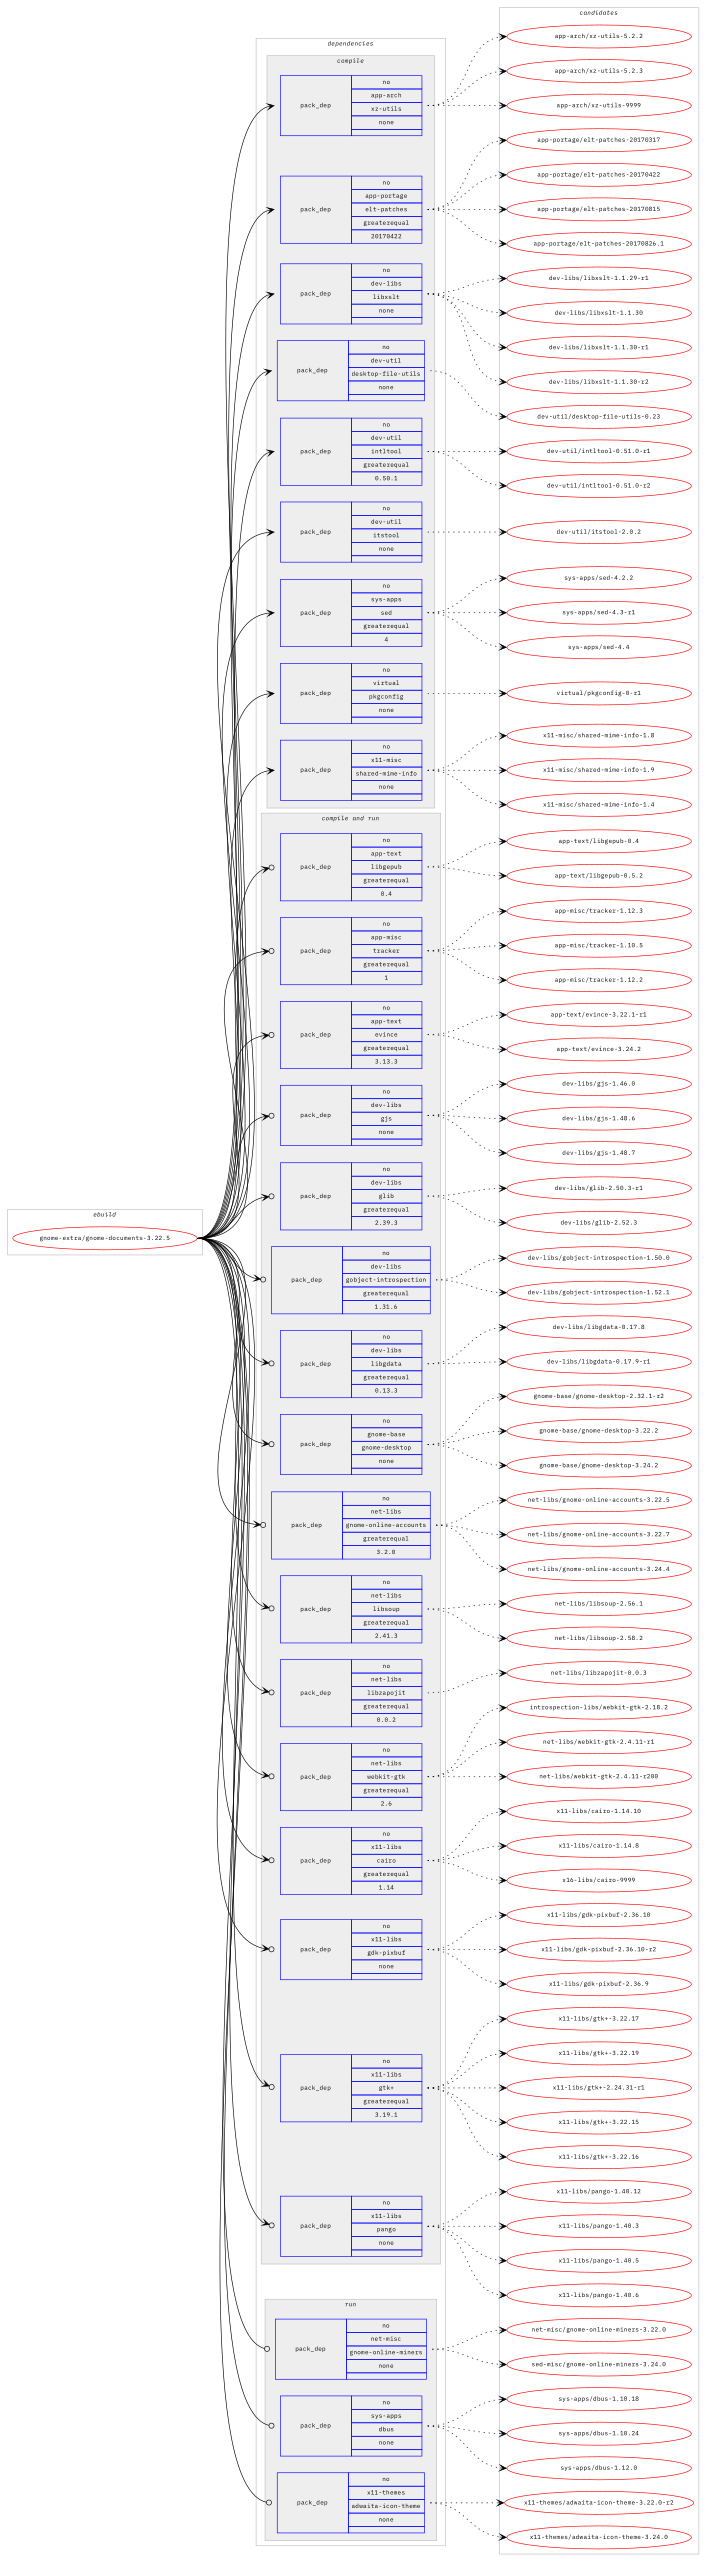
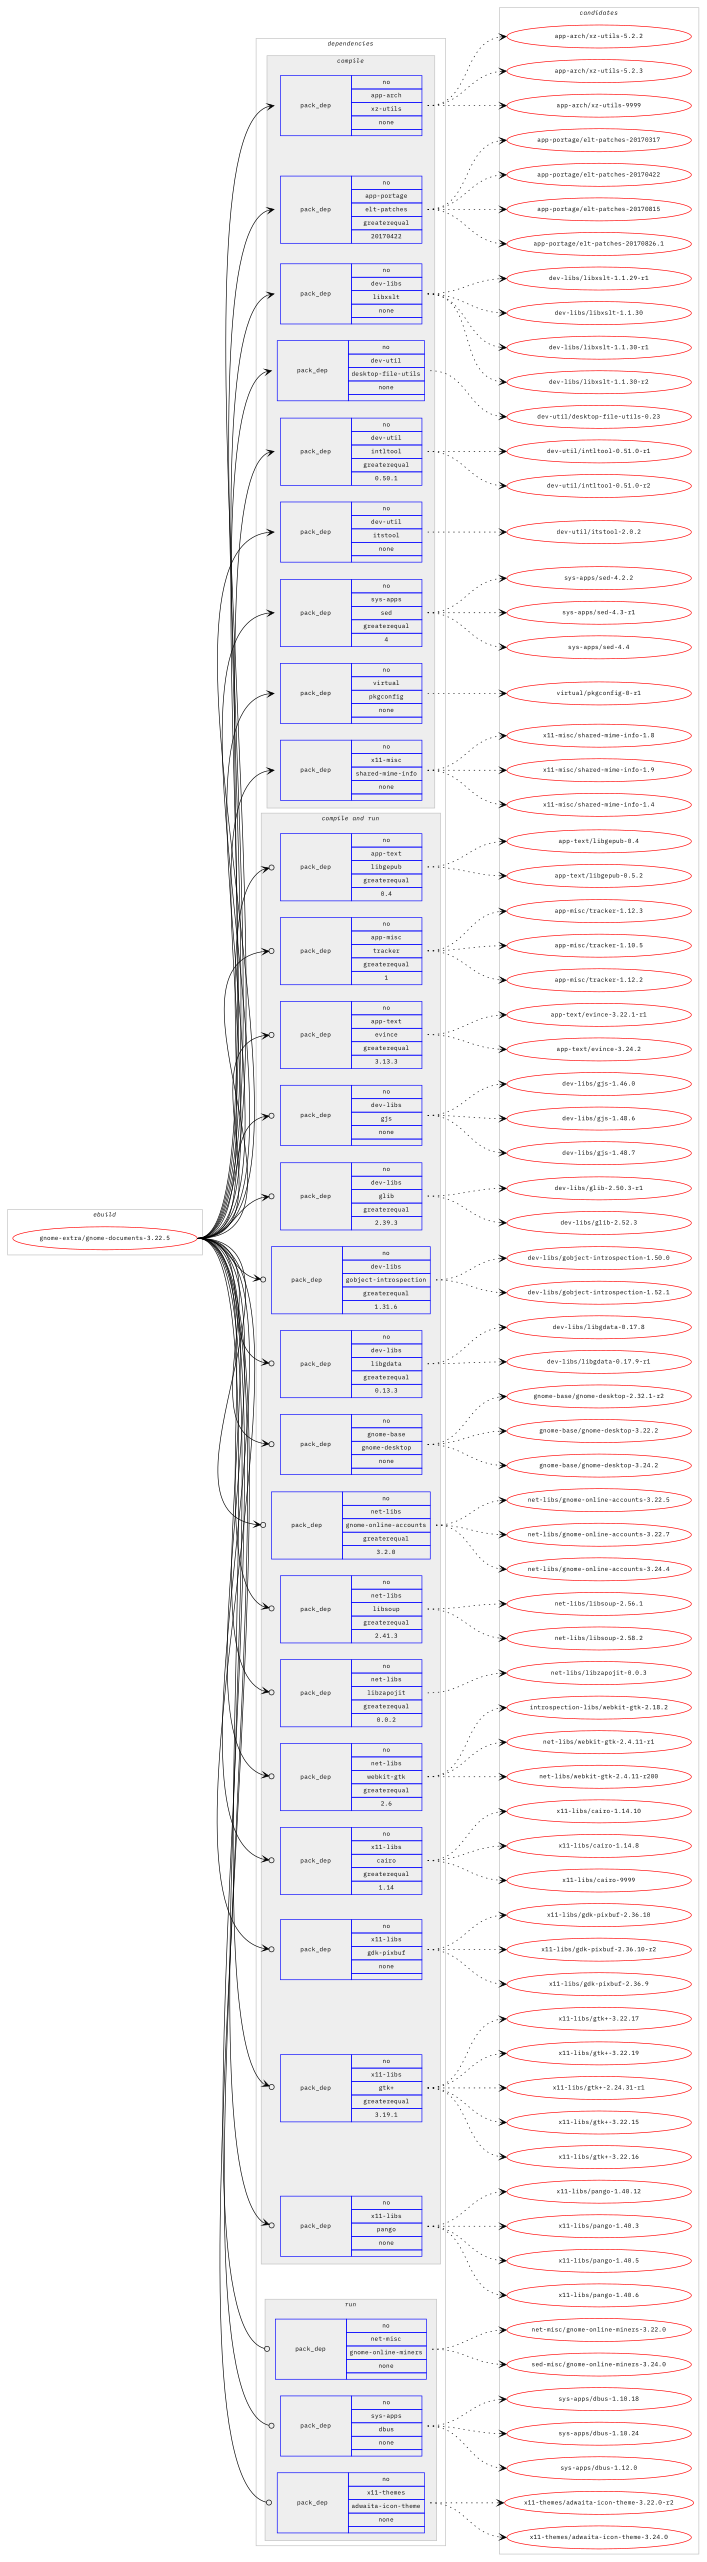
node "x16-libs/cairo-9999": label "x16-libs/cairo-9999" -> "x11-libs/cairo-9999"
